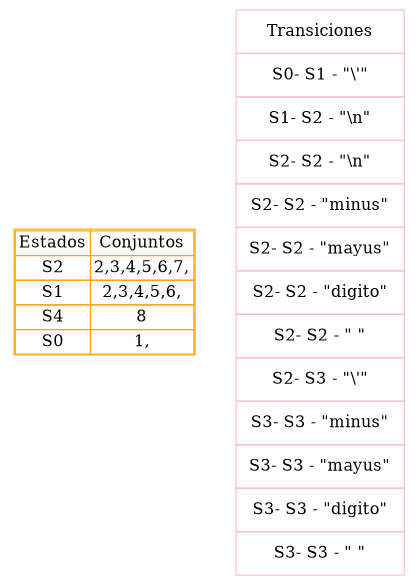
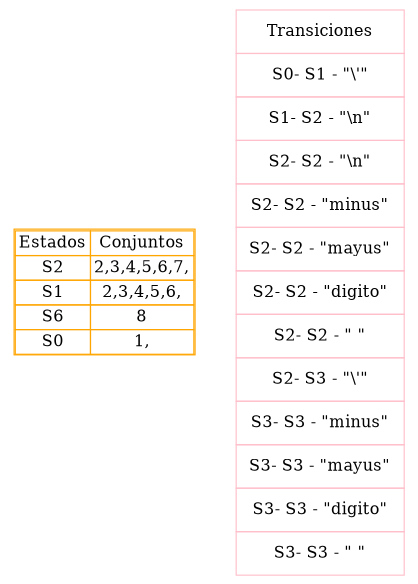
node "Estados": text "S4" -> "S6"
